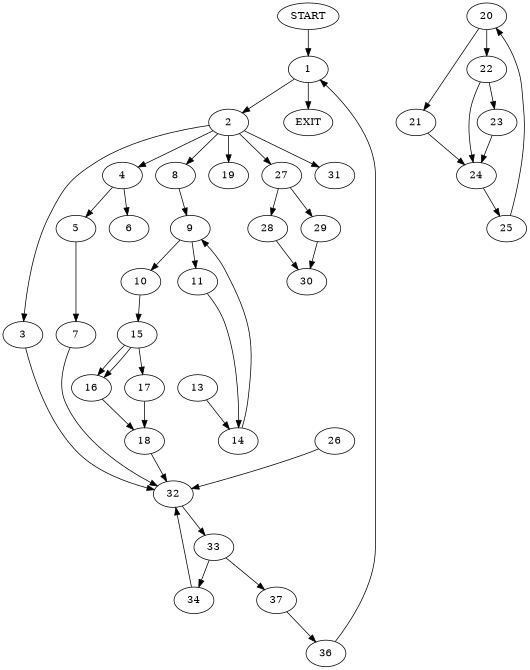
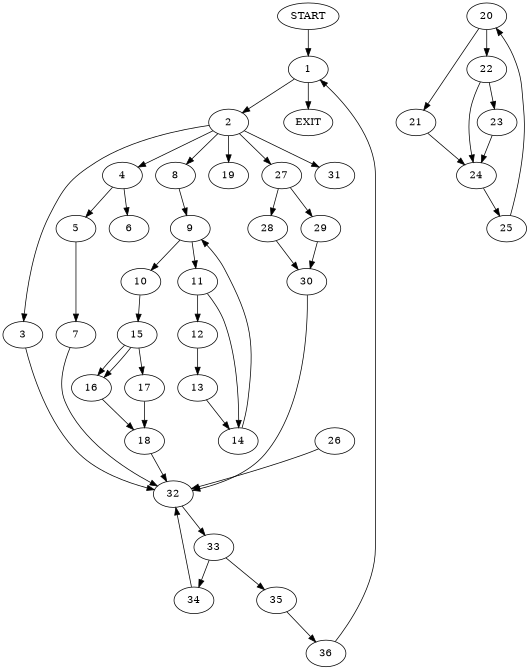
node "12": added
edge "30" -> "32": added
node "37": label "37" -> "35"
